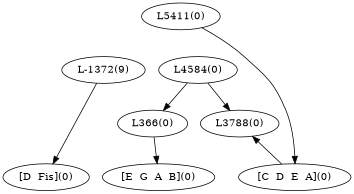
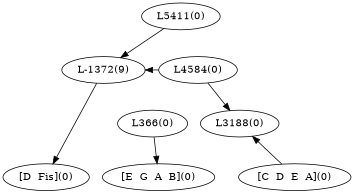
edge "L5411(0)" -> "[C  D  E  A](0)": now "L5411(0)" -> "L-1372(9)"
edge "L4584(0)" -> "L366(0)": now "L4584(0)" -> "L-1372(9)"
node "L3788(0)": label "L3788(0)" -> "L3188(0)"
